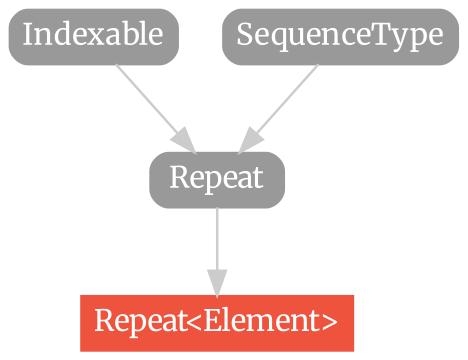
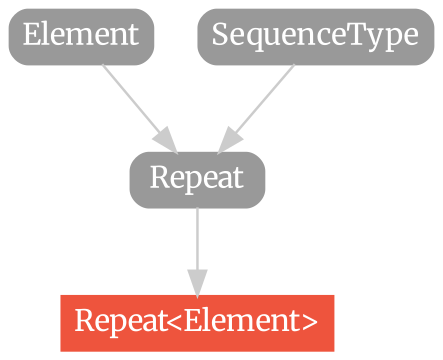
node "Indexable": label "Indexable" -> "Element"
